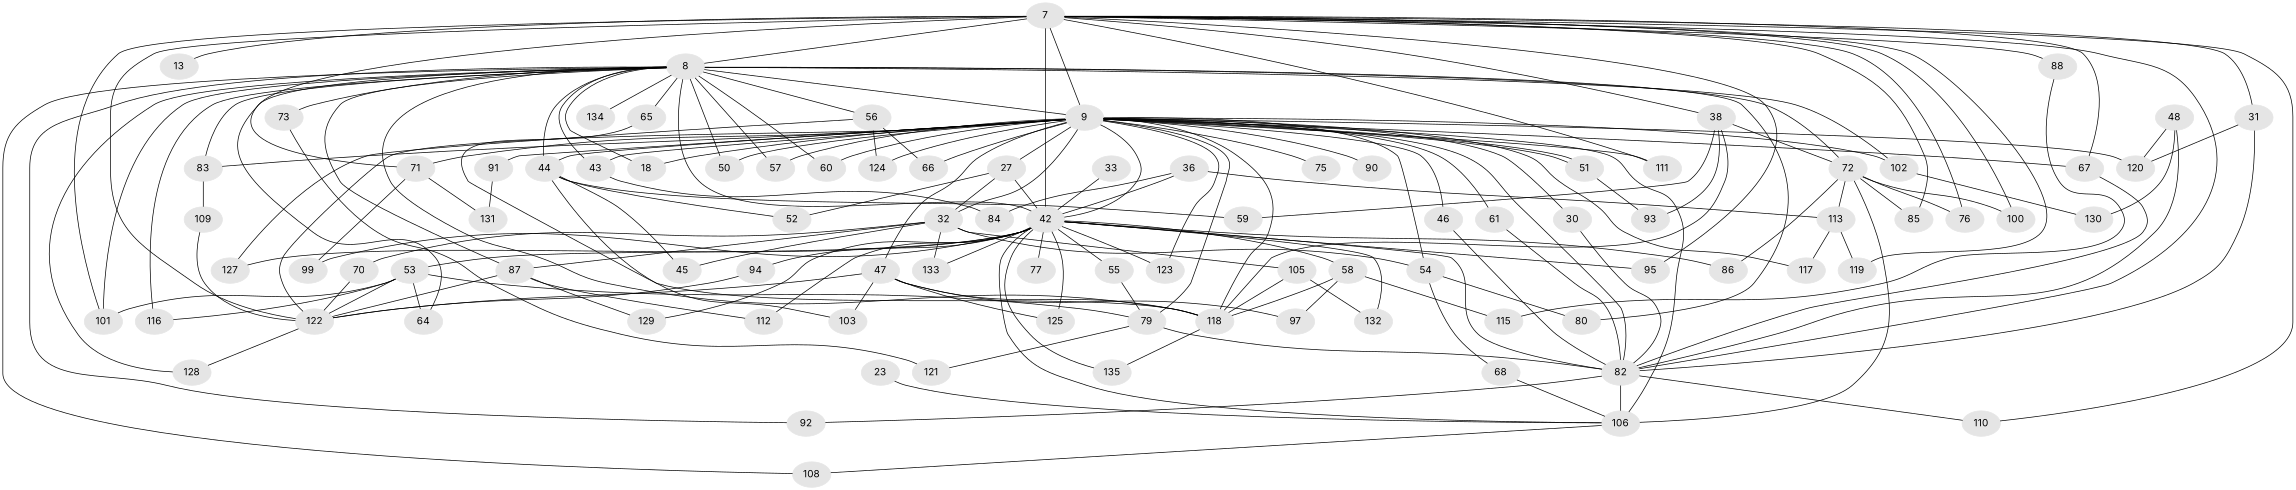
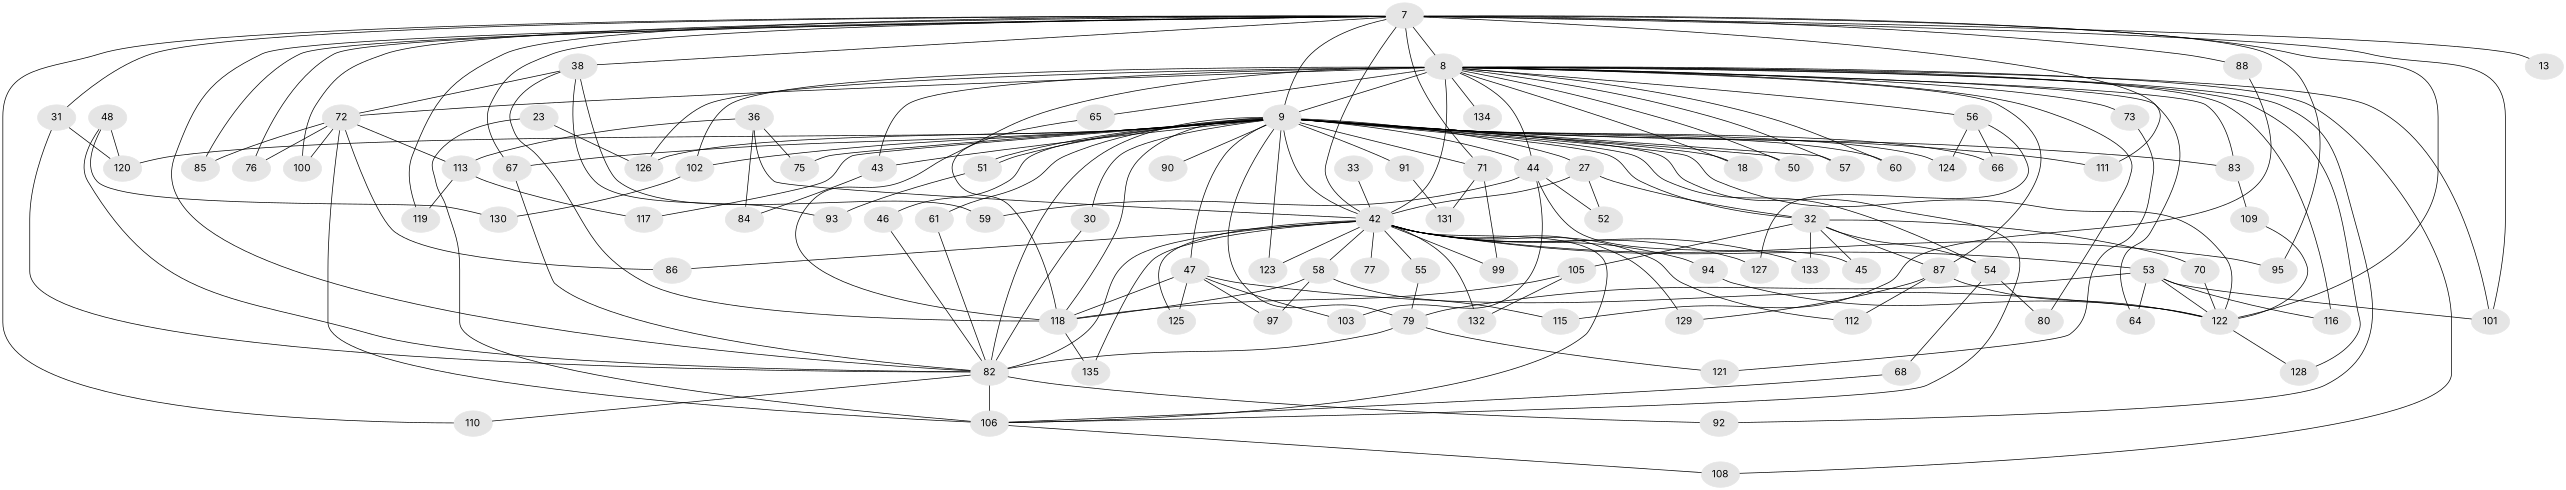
edge "36" -- "75": added
node "126": added
